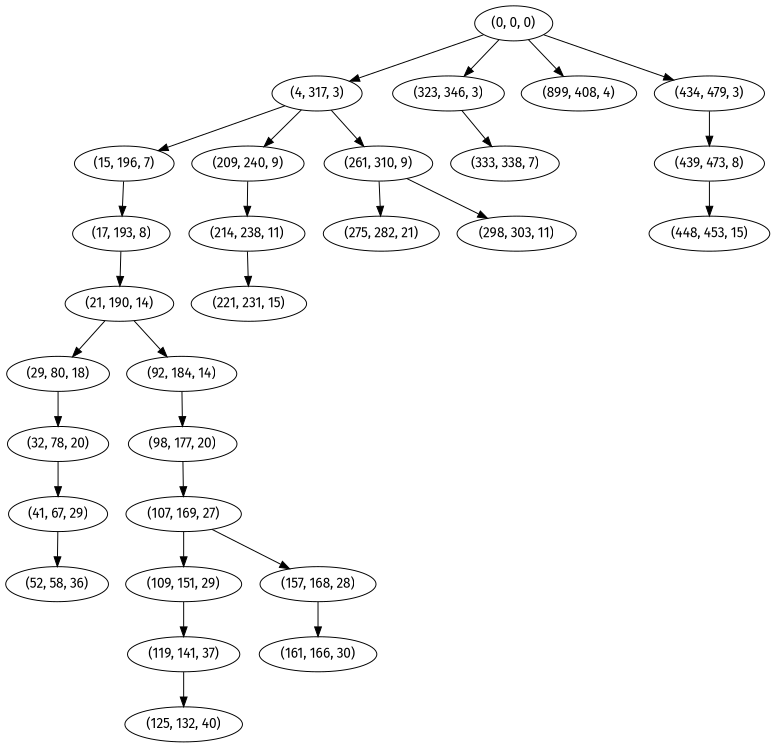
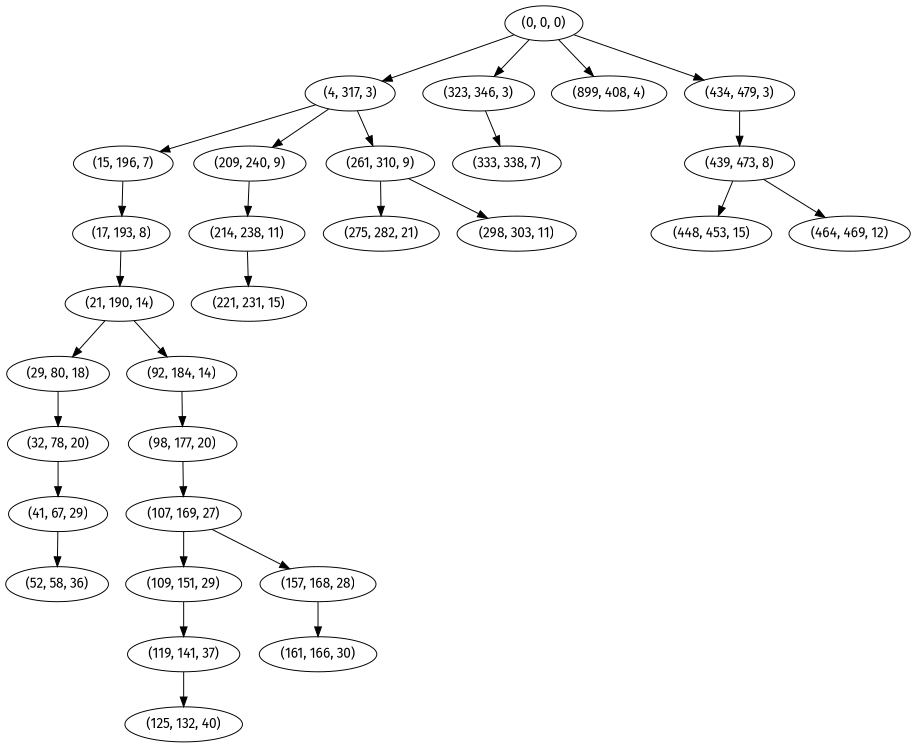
node "(464, 469, 12)": added
